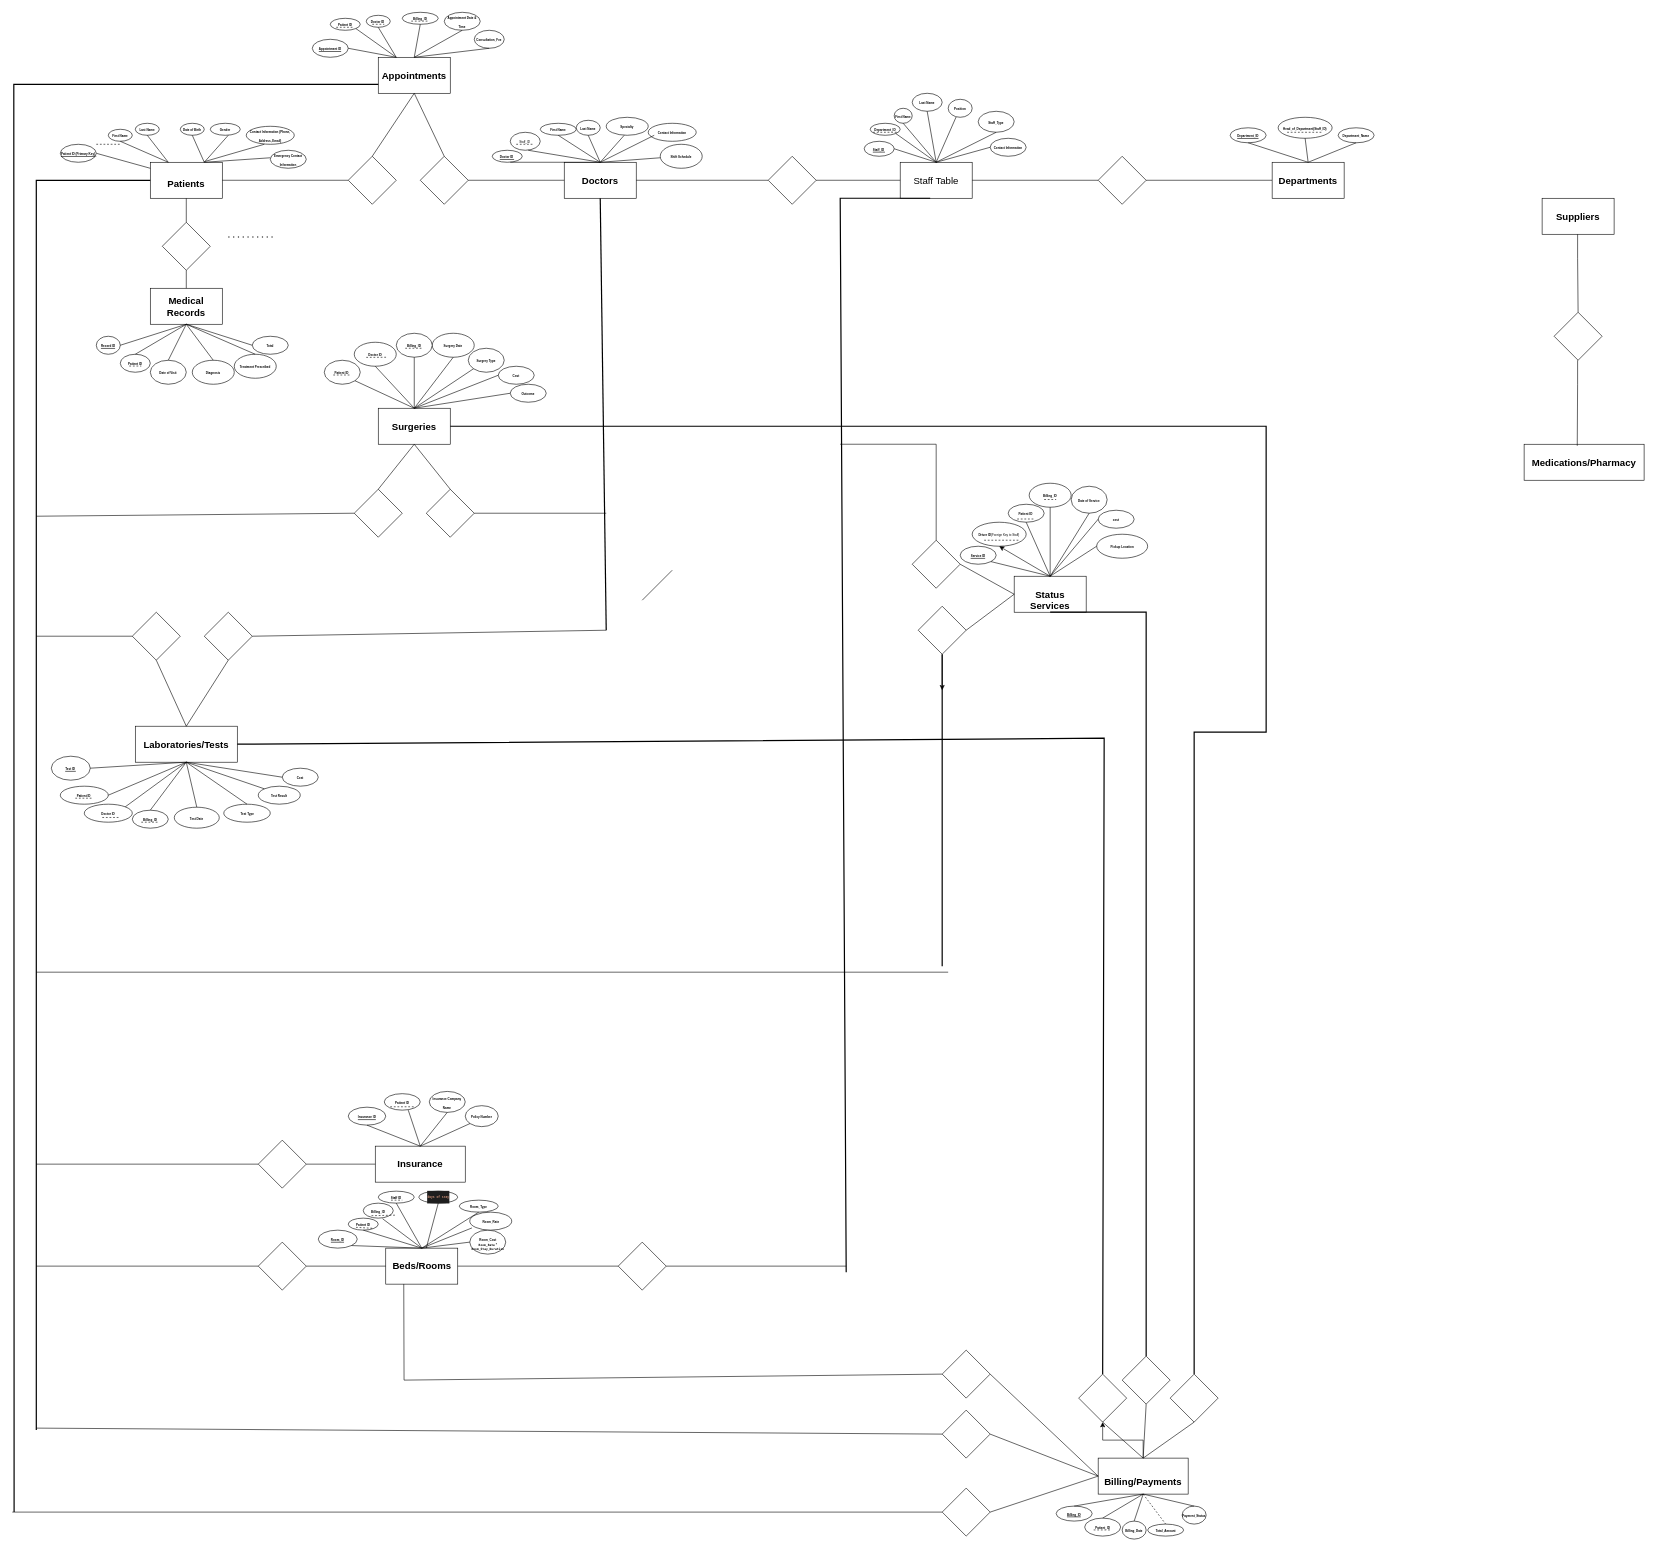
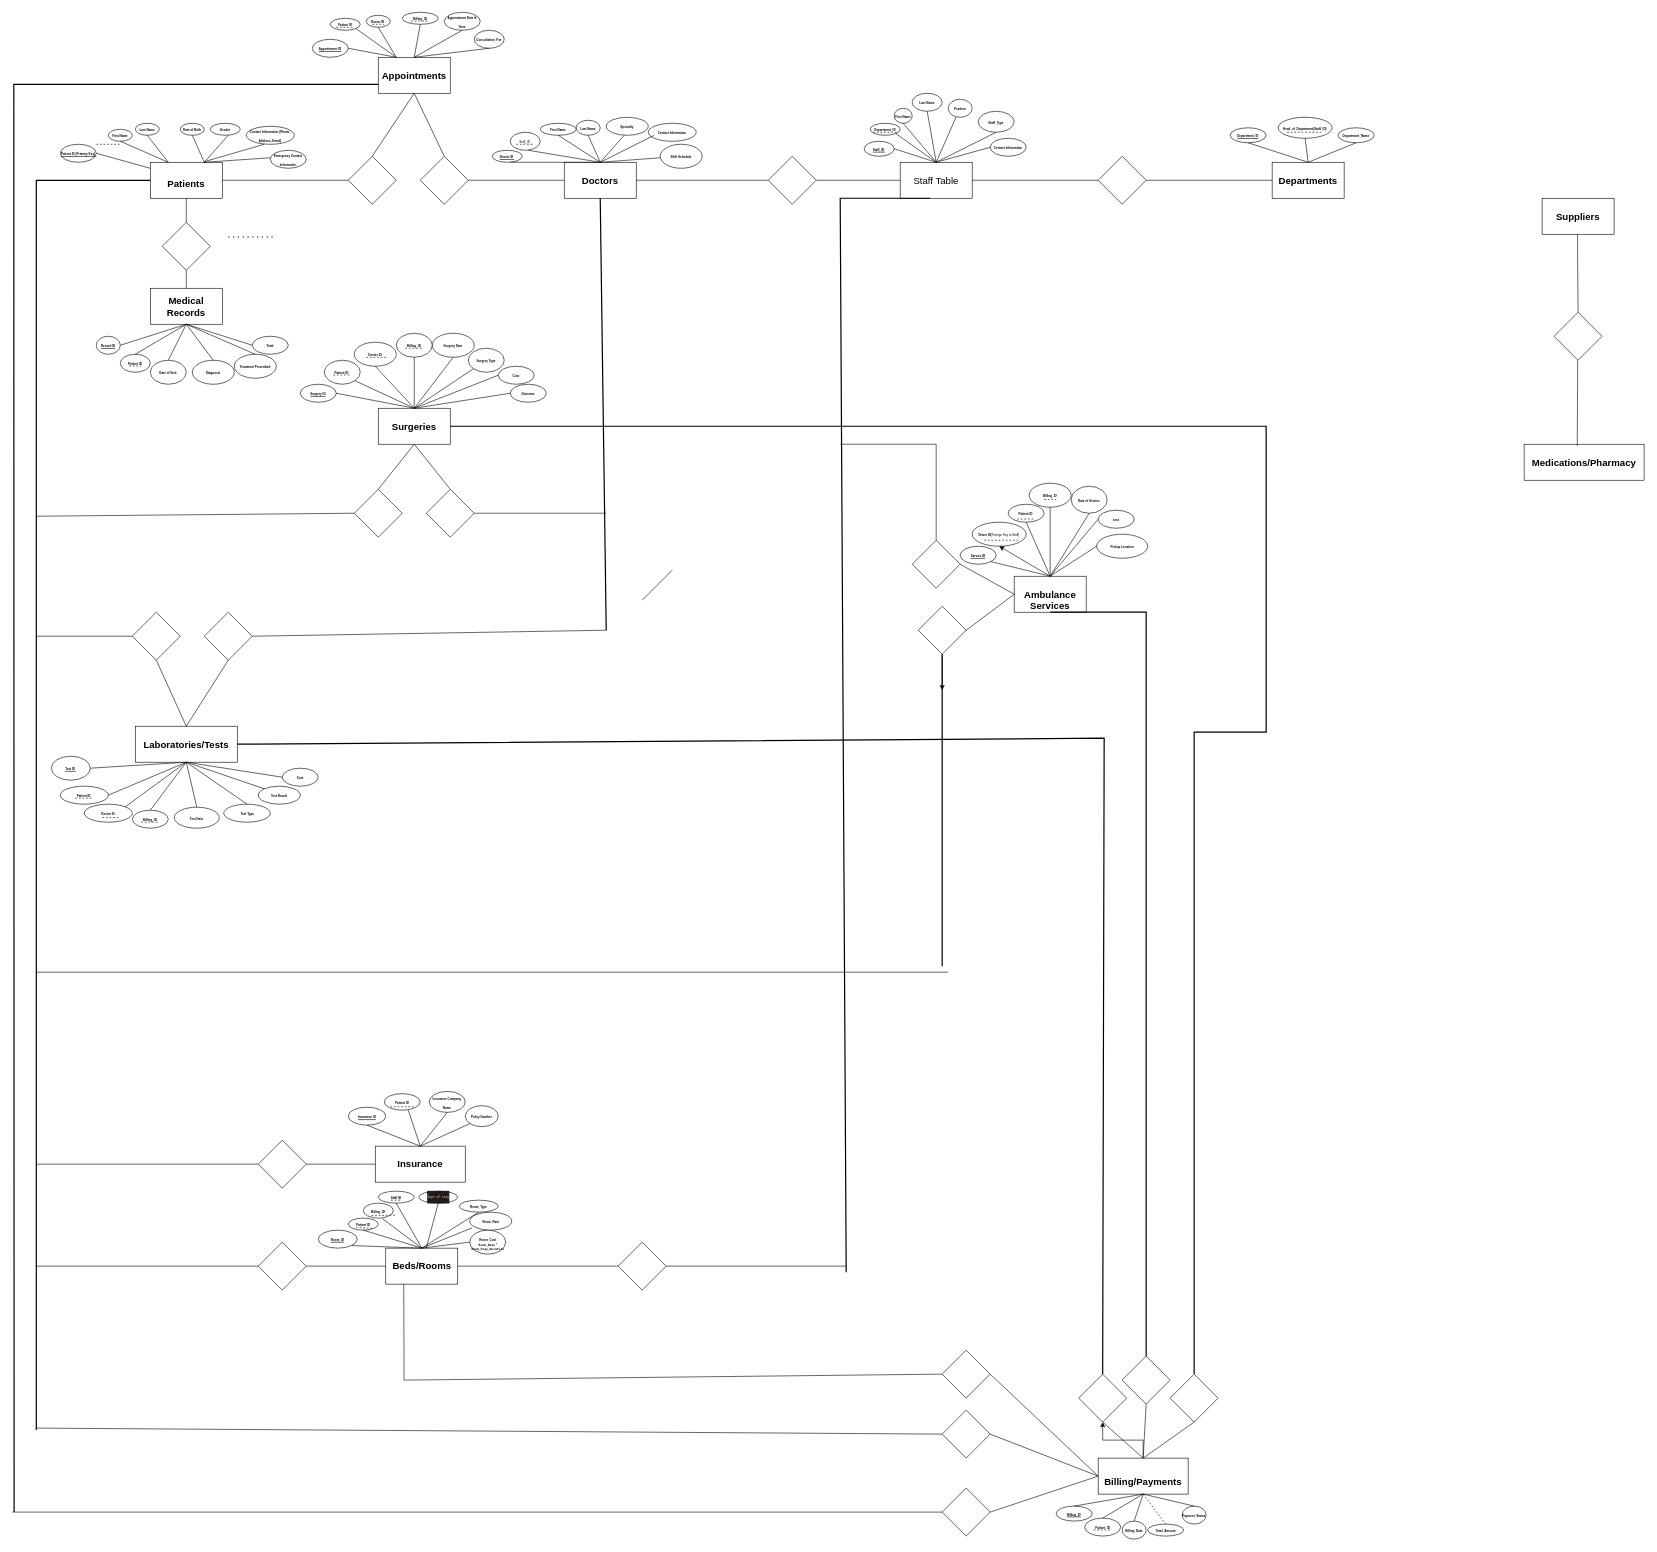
node "Surgery ID": added
edge "Surgery ID" -- "Surgeries": added
node "Status Services": label "Status Services" -> "Ambulance Services"
